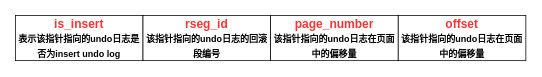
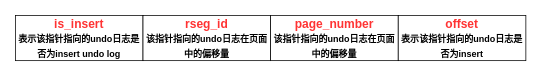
node "rseg_id 该指针指向的undo日志的回滚段编号": label "rseg_id 该指针指向的undo日志的回滚段编号" -> "rseg_id 该指针指向的undo日志在页面中的偏移量"
node "offset 该指针指向的undo日志在页面中的偏移量": label "offset 该指针指向的undo日志在页面中的偏移量" -> "offset 表示该指针指向的undo日志是否为insert"
